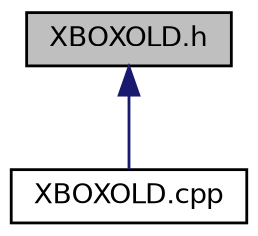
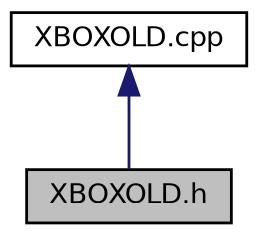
edge "XBOXOLD.cpp" -> "XBOXOLD.h": reversed
